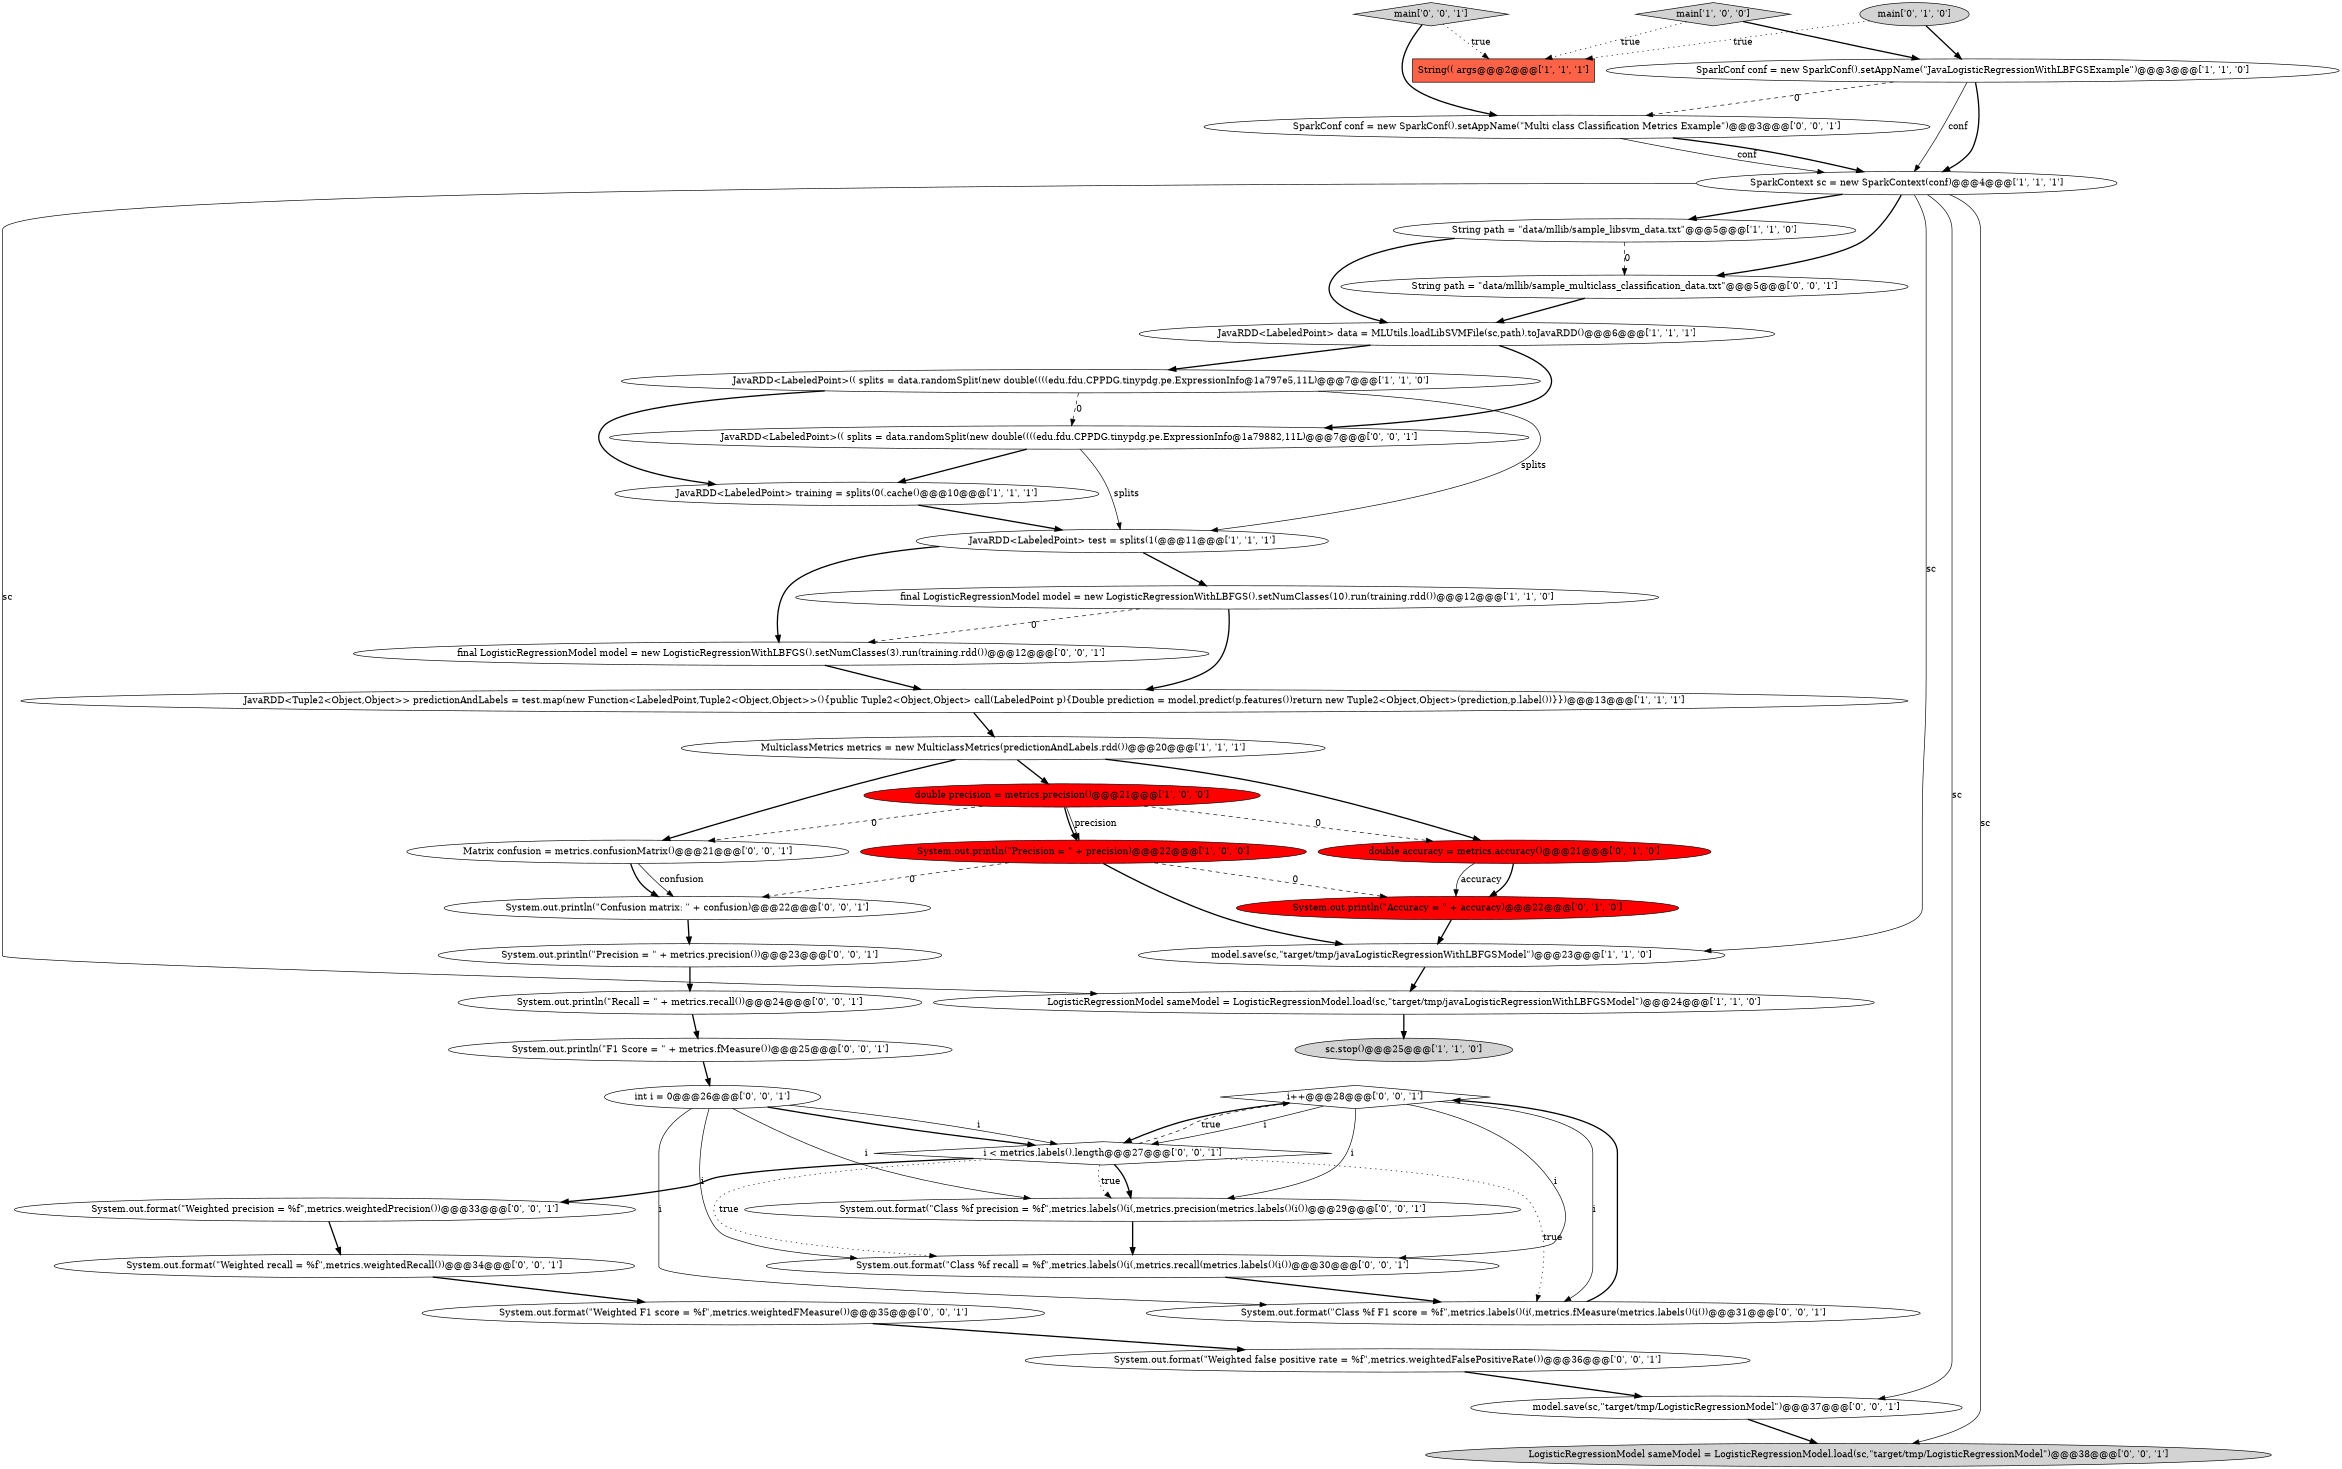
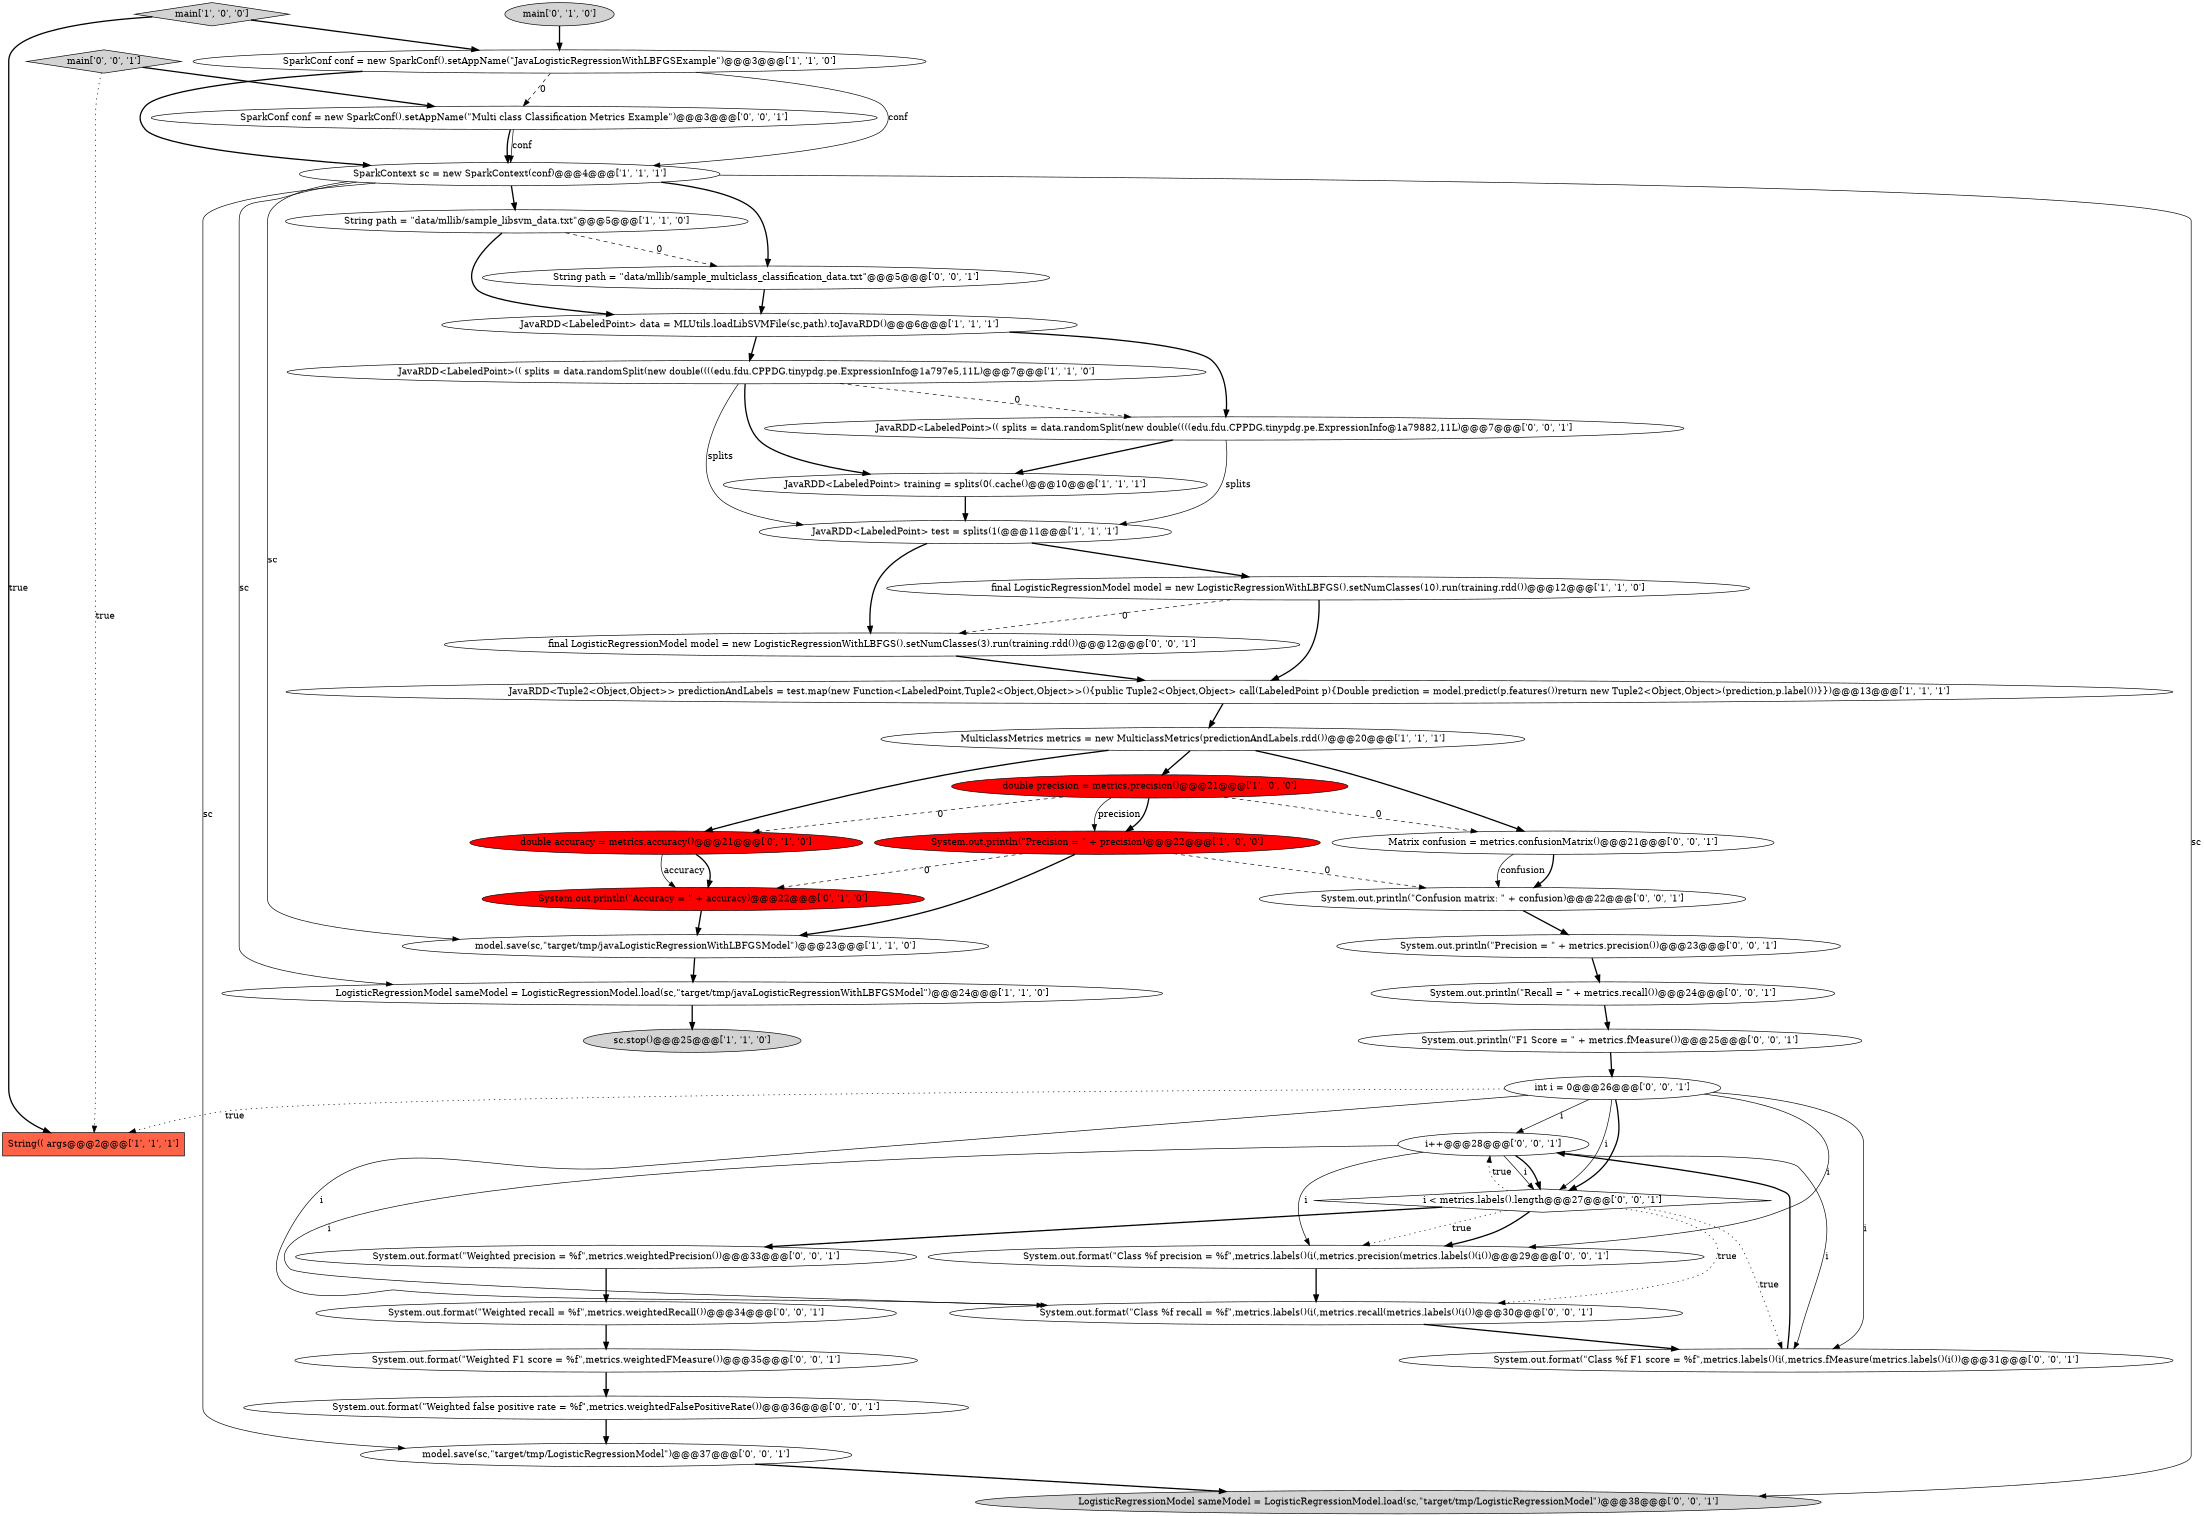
edge "main['0', '1', '0']" -> "String(( args@@@2@@@['1', '1', '1']": now "int i = 0@@@26@@@['0', '0', '1']" -> "String(( args@@@2@@@['1', '1', '1']"
edge "main['1', '0', '0']" -> "String(( args@@@2@@@['1', '1', '1']": style dotted -> bold
node "i++@@@28@@@['0', '0', '1']": shape diamond -> ellipse
edge "int i = 0@@@26@@@['0', '0', '1']" -> "i++@@@28@@@['0', '0', '1']": added, label "i"
edge "i < metrics.labels().length@@@27@@@['0', '0', '1']" -> "i++@@@28@@@['0', '0', '1']": style dashed -> dotted
